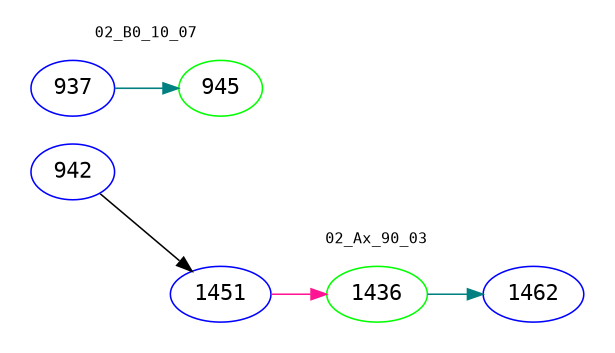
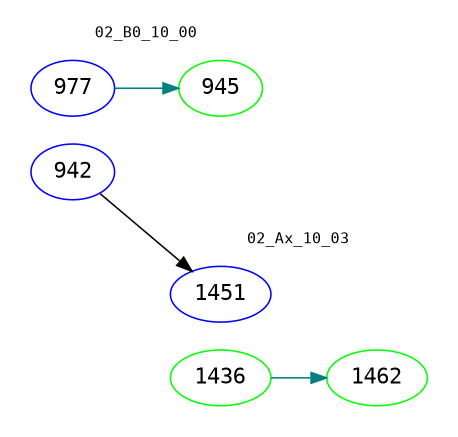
cluster "02_B0_10_07": label "02_B0_10_07" -> "02_B0_10_00"
node "937": label "937" -> "977"
cluster "02_Ax_90_03": label "02_Ax_90_03" -> "02_Ax_10_03"
edge "1451" -> "1436": removed
node "1462": color blue -> green
